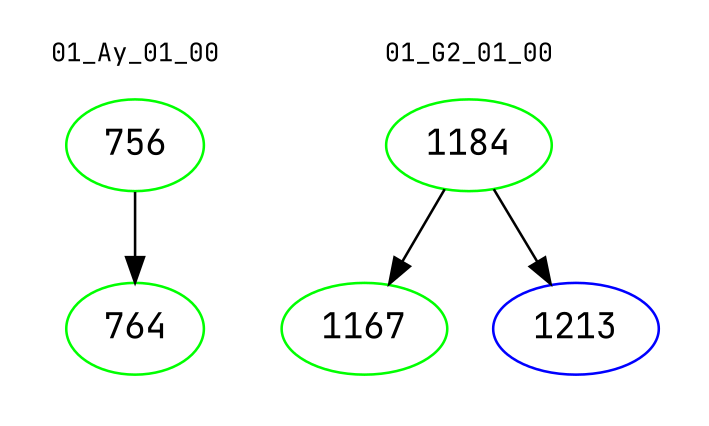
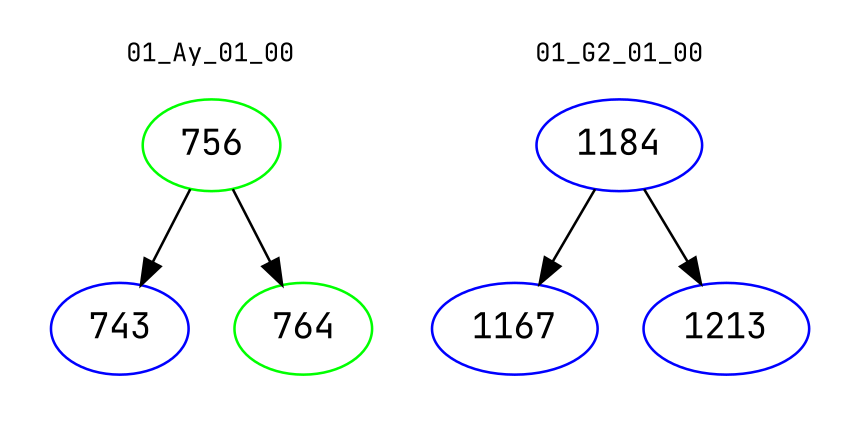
node "1184": color green -> blue
node "743": added
node "1167": color green -> blue
